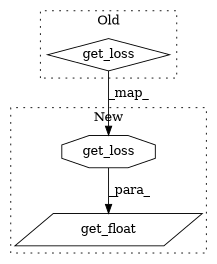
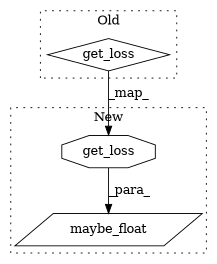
node "get_float": label "get_float" -> "maybe_float"
